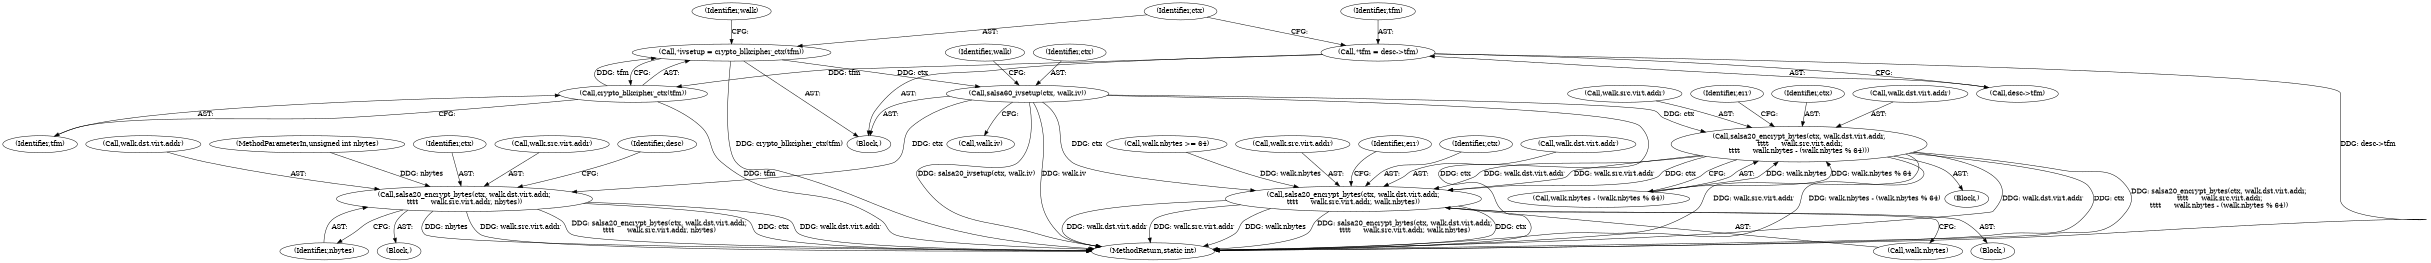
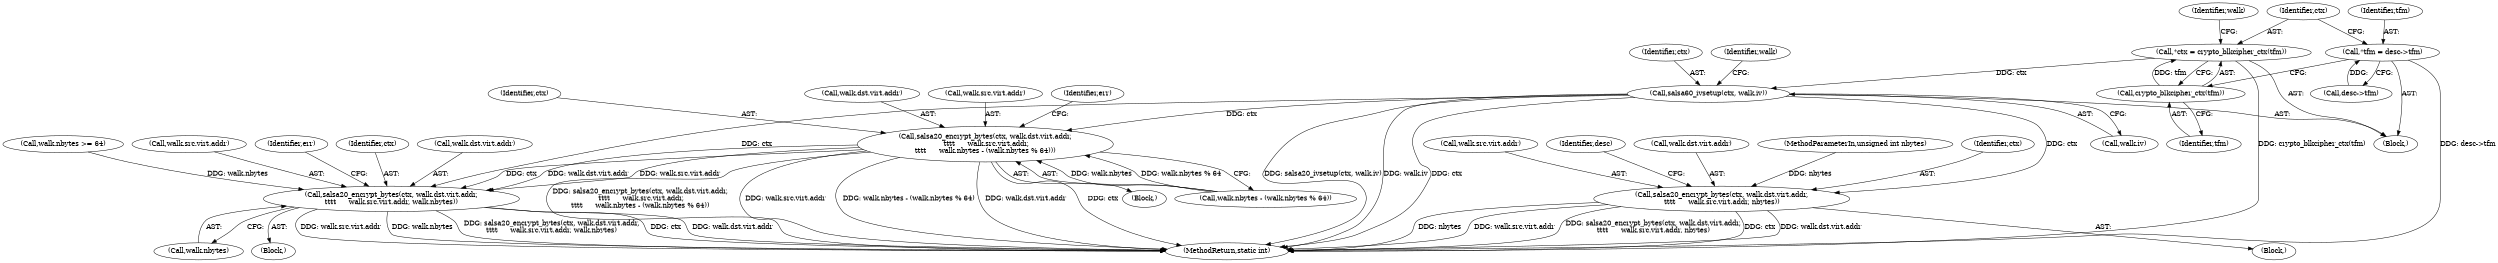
node "(Call,*ivsetup = crypto_blkcipher_ctx(tfm))": label "(Call,*ivsetup = crypto_blkcipher_ctx(tfm))" -> "(Call,*ctx = crypto_blkcipher_ctx(tfm))"
edge "(Call,*tfm = desc->tfm)" -> "(Call,crypto_blkcipher_ctx(tfm))": label "DDG: tfm" -> "CFG: "
edge "(Call,desc->tfm)" -> "(Call,*tfm = desc->tfm)": label "AST: " -> "DDG: "
edge "(Call,walk.iv)" -> "(Call,salsa60_ivsetup(ctx, walk.iv))": added, label "AST:"
edge "(Call,crypto_blkcipher_ctx(tfm))" -> "(MethodReturn,static int)": removed, label "DDG: tfm"
node "(Identifier,nbytes)": removed
